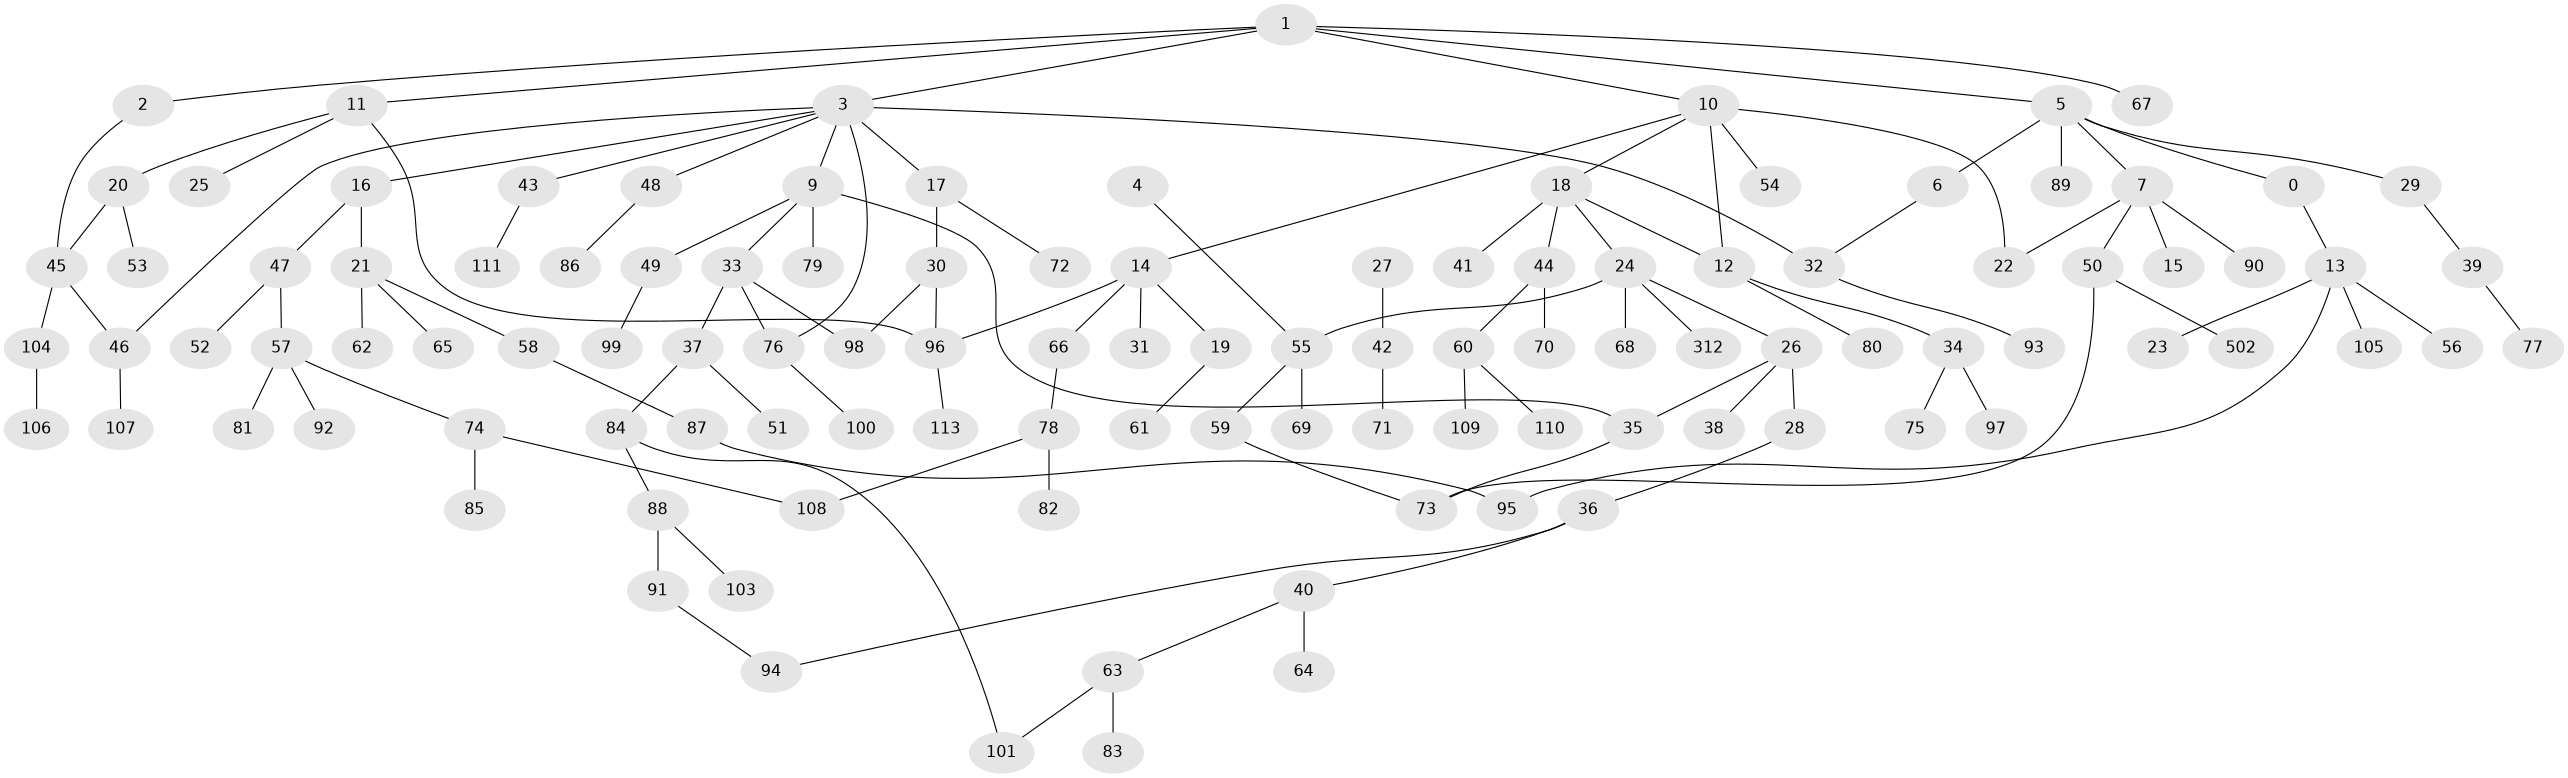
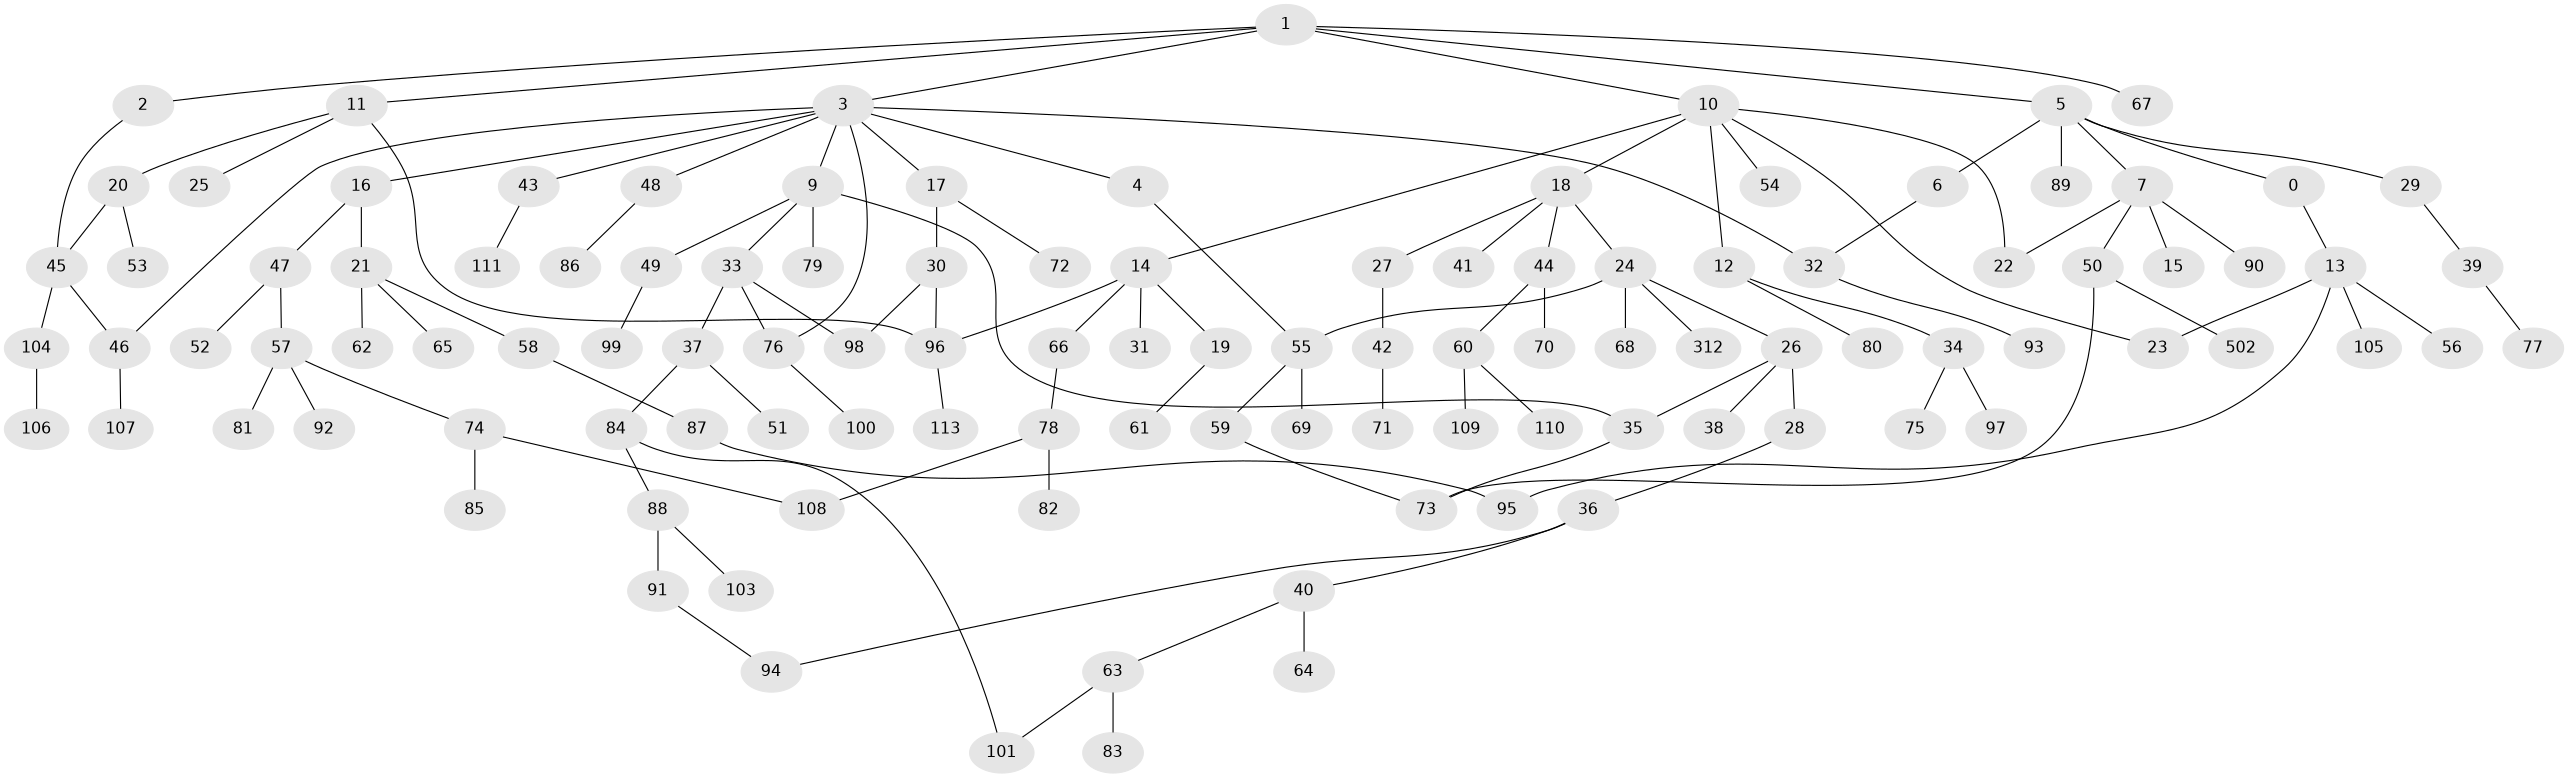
edge "3" -- "4": added
edge "18" -- "12": now "18" -- "27"
edge "10" -- "23": added
